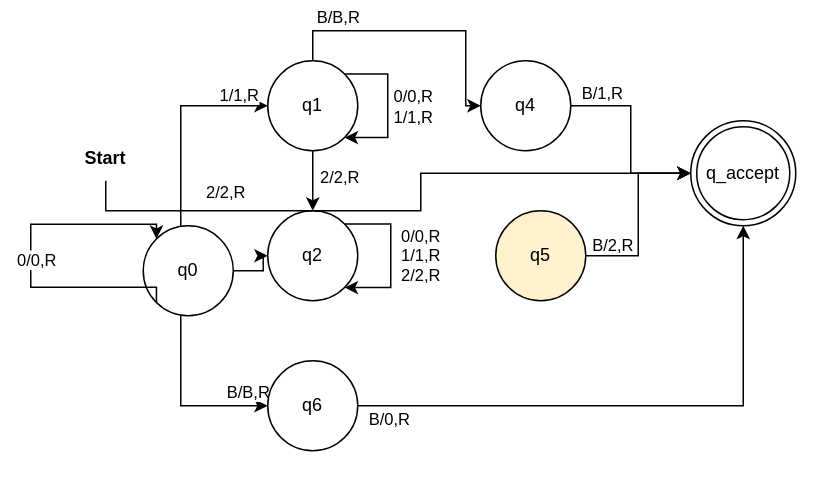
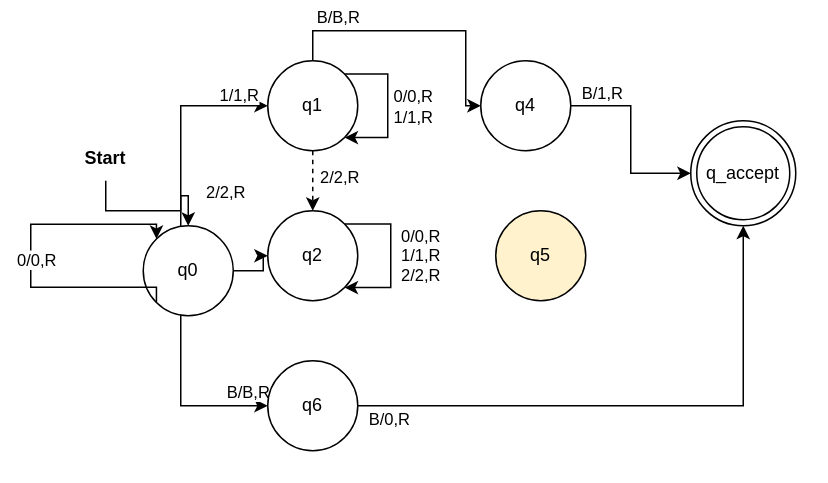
edge "Start" -> "q_accept": now "Start" -> "q0"
edge "q1" -> "q2": style solid -> dashed
edge "q5" -> "q_accept": removed, label "B/2,R"
